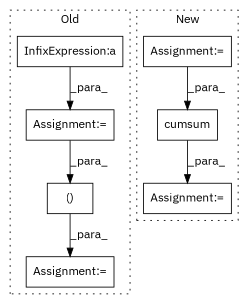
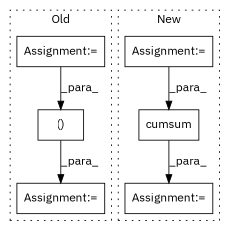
node "InfixExpression:a": removed
